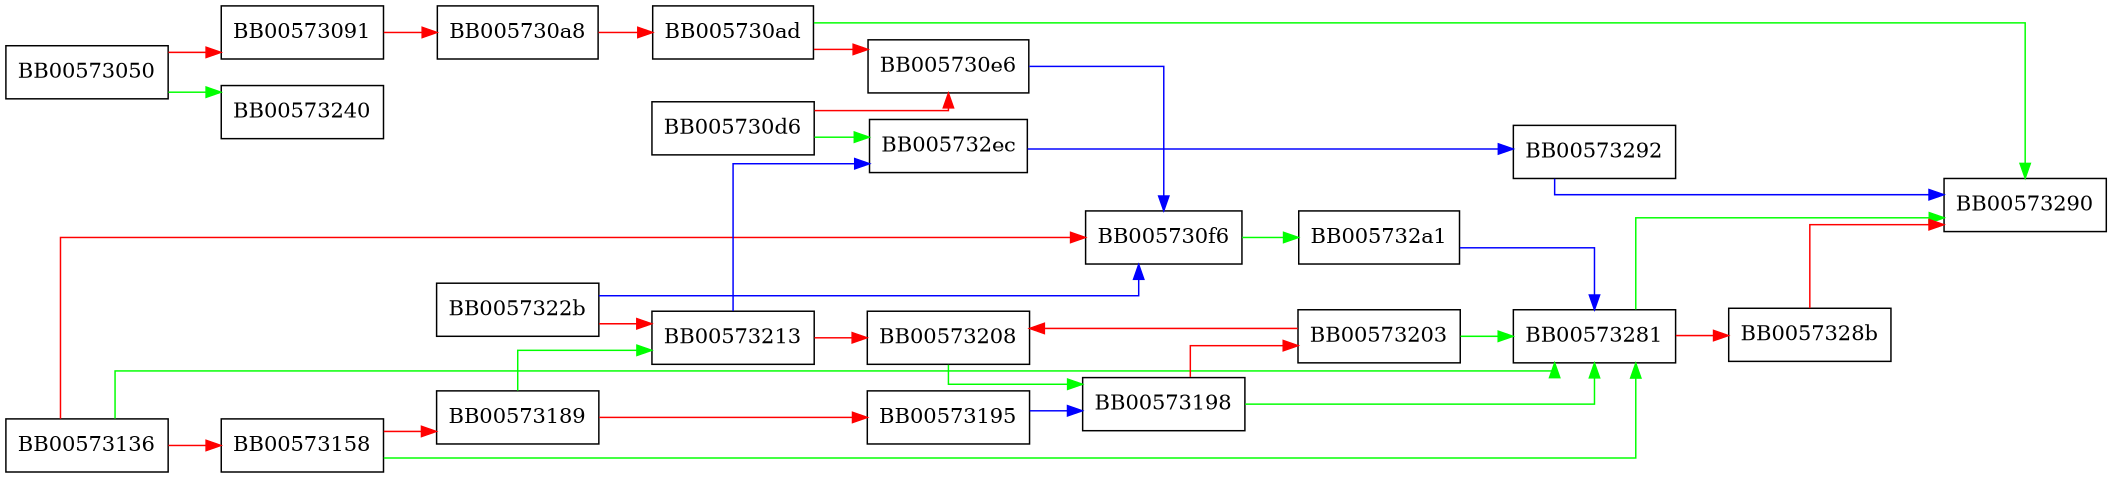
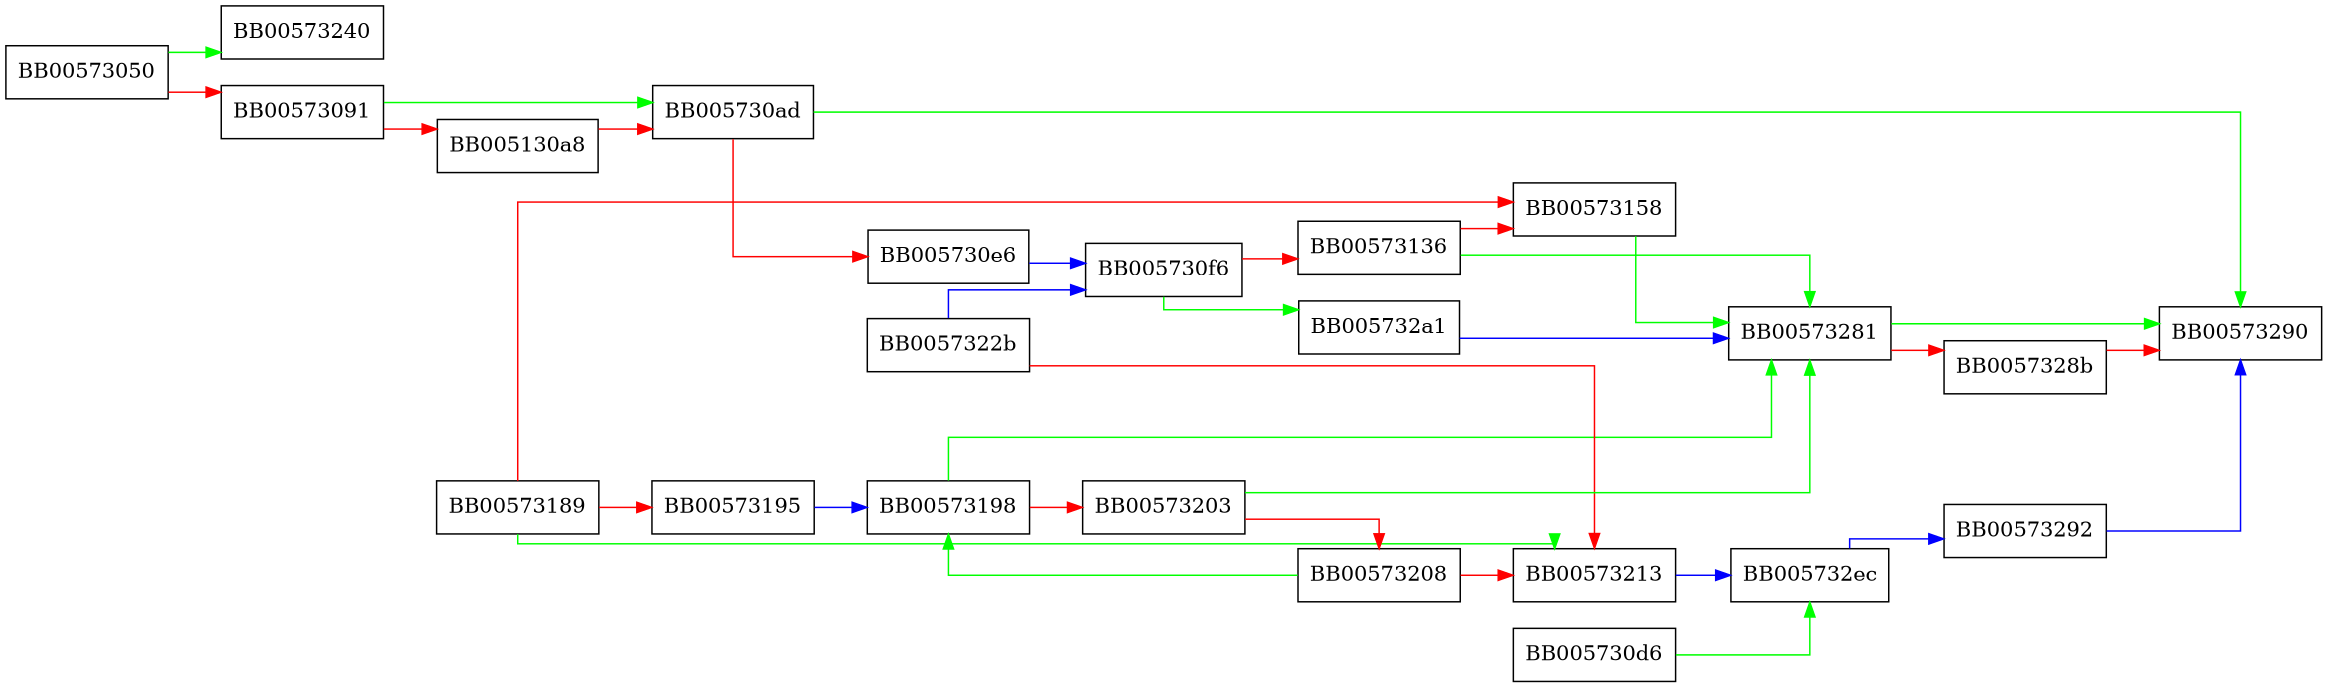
node "BB005730a8": label "BB005730a8" -> "BB005130a8"
edge "BB00573091" -> "BB005730ad": added
edge "BB005730d6" -> "BB005730e6": removed
edge "BB00573136" -> "BB005730f6": reversed
edge "BB00573213" -> "BB00573208": reversed
edge "BB00573158" -> "BB00573189": reversed
